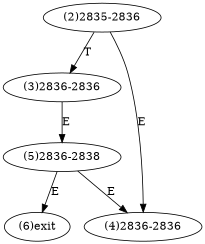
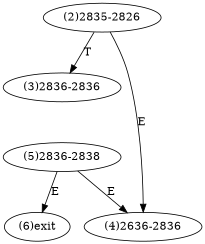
node "(2)2835-2836": label "(2)2835-2836" -> "(2)2835-2826"
edge "(3)2836-2836" -> "(5)2836-2838": removed, label "E"
node "(4)2836-2836": label "(4)2836-2836" -> "(4)2636-2836"
